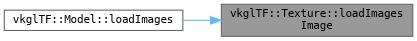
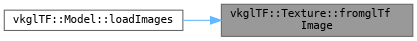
node "vkglTF::Texture::loadImages Image": label "vkglTF::Texture::loadImages Image" -> "vkglTF::Texture::fromglTf Image"
